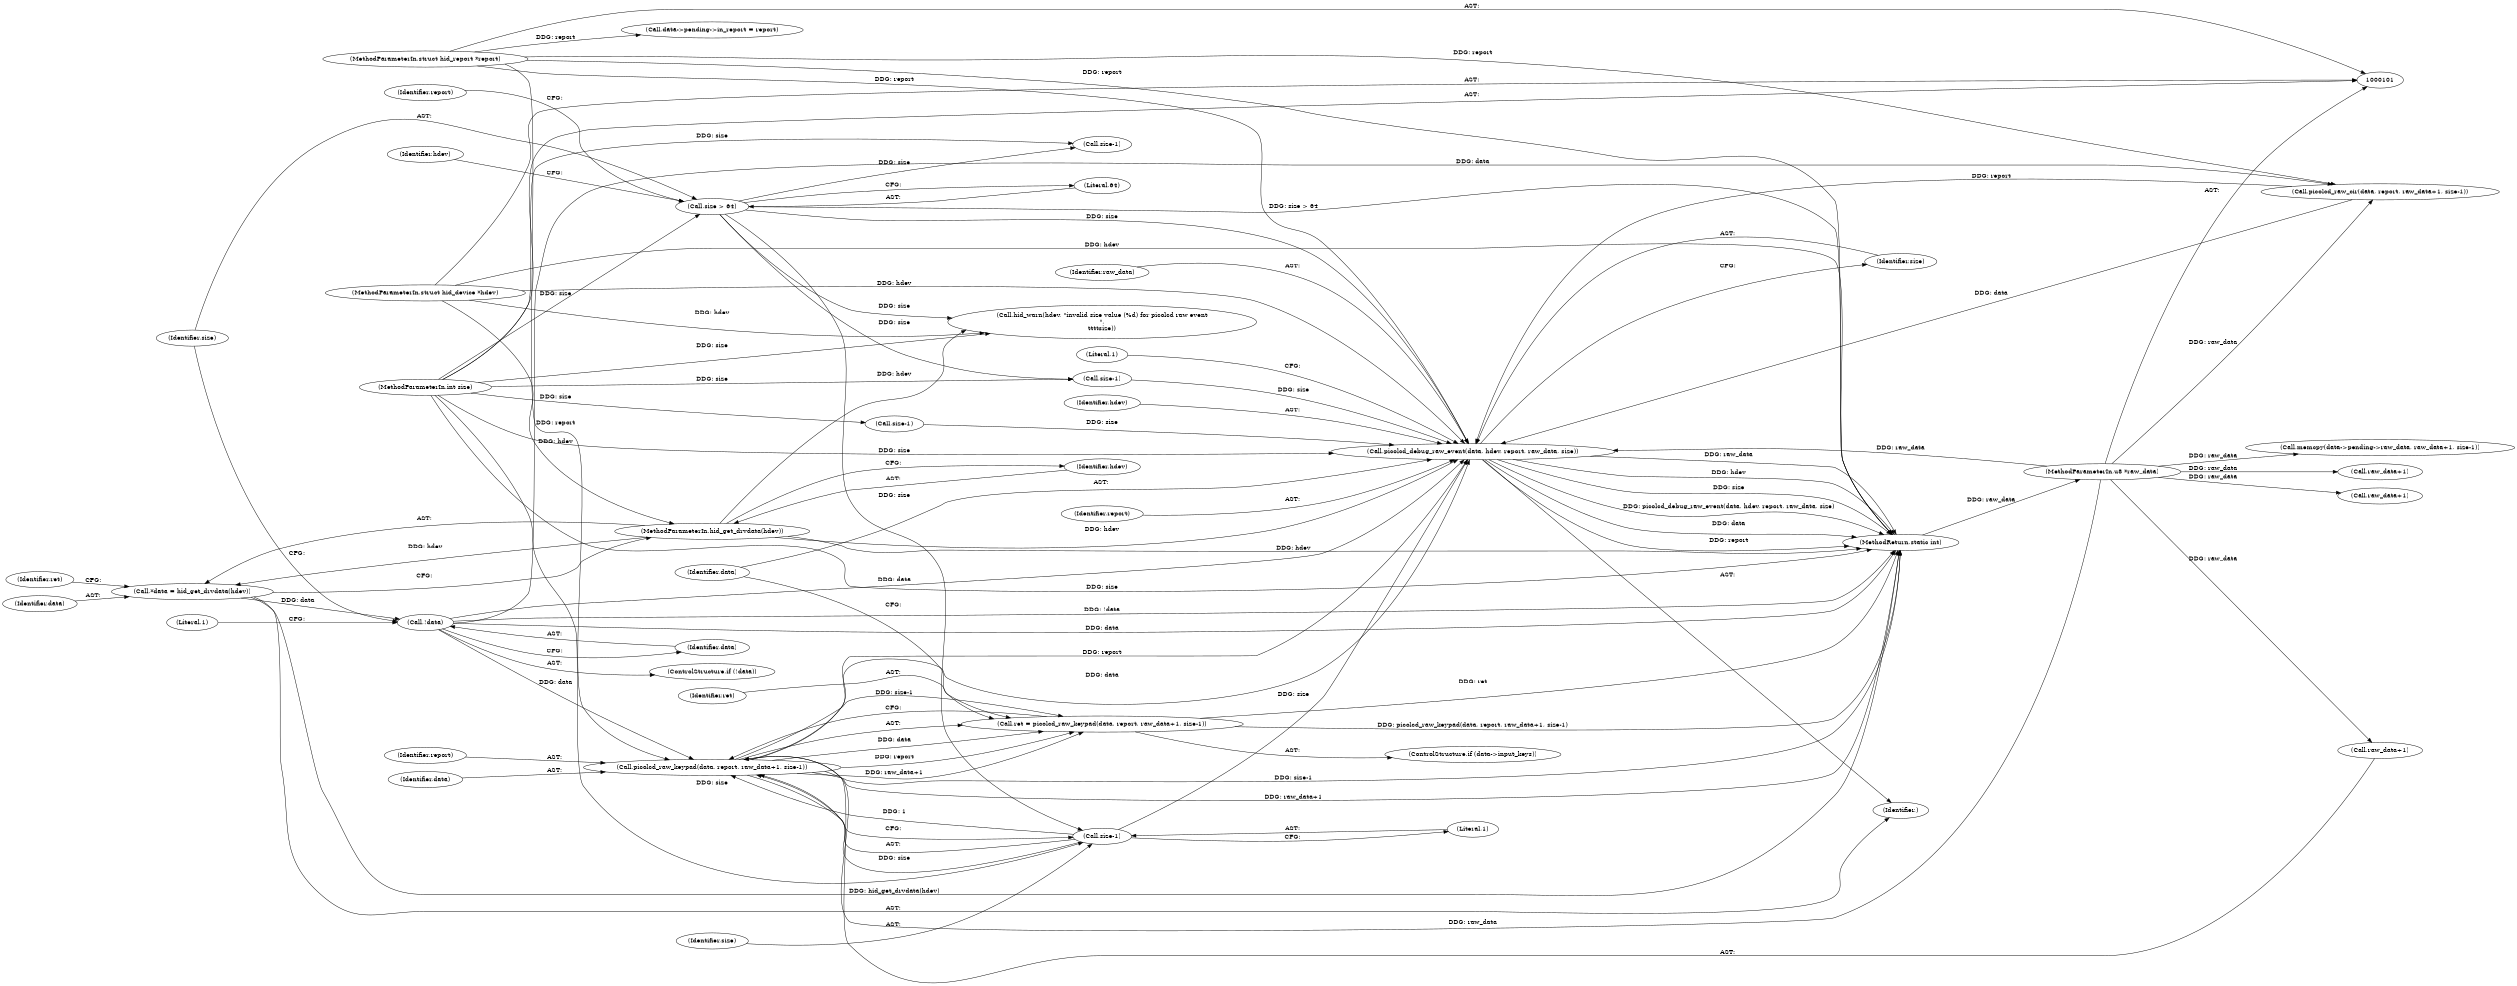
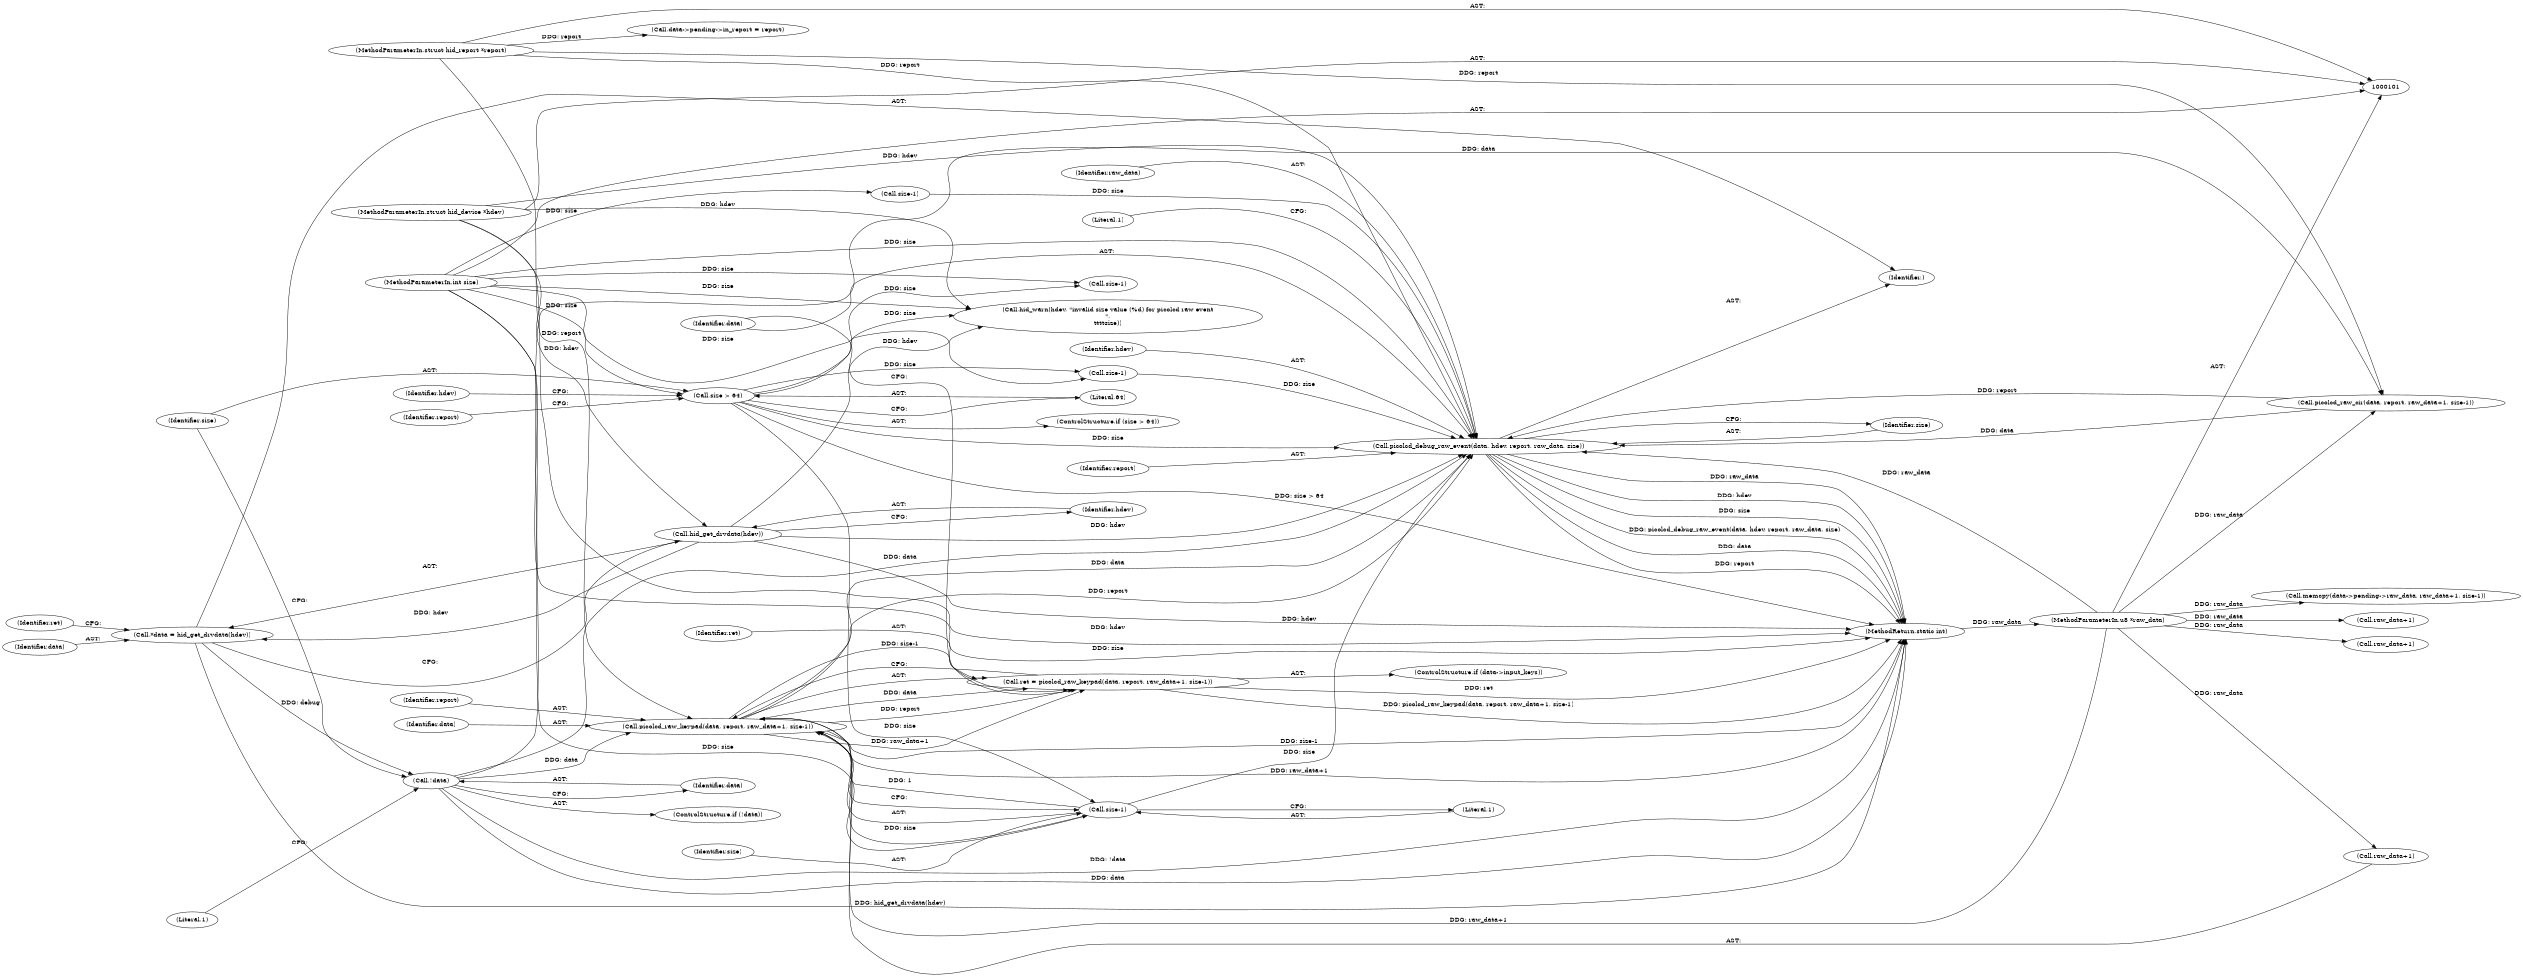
edge "(MethodParameterIn,struct hid_report *report)" -> "(MethodReturn,static int)": removed, label "DDG: report"
node "(ControlStructure,if (size > 64))": added
node "(MethodParameterIn,hid_get_drvdata(hdev))": label "(MethodParameterIn,hid_get_drvdata(hdev))" -> "(Call,hid_get_drvdata(hdev))"
edge "(Call,*data = hid_get_drvdata(hdev))" -> "(Call,!data)": label "DDG: data" -> "DDG: debug"
edge "(MethodParameterIn,u8 *raw_data)" -> "(Call,picolcd_raw_keypad(data, report, raw_data+1, size-1))": label "DDG: raw_data" -> "DDG: raw_data+1"
